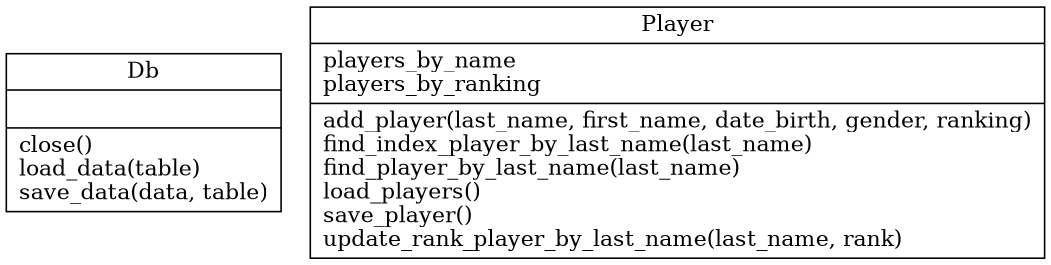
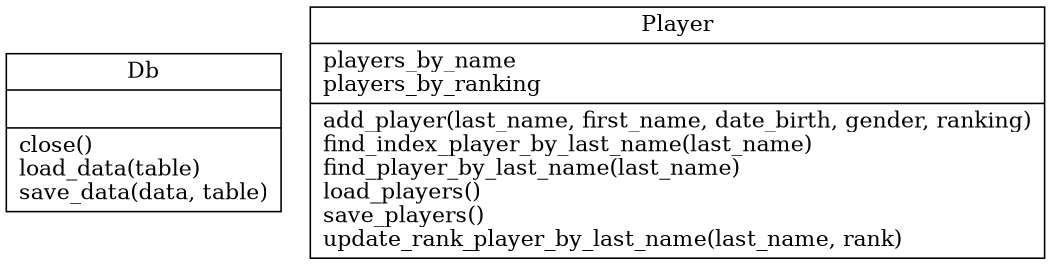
node "Player": text "save_player()" -> "save_players()"
